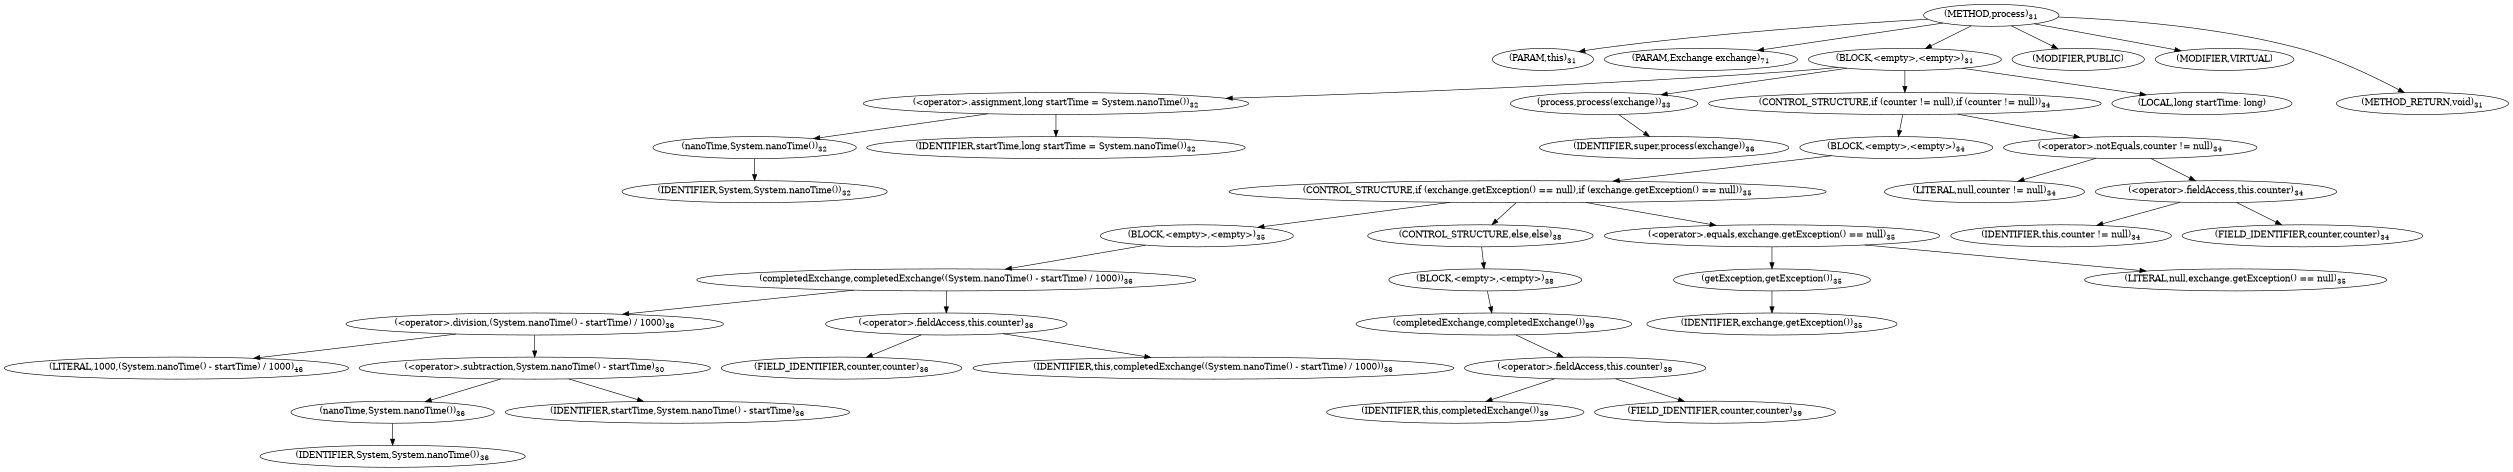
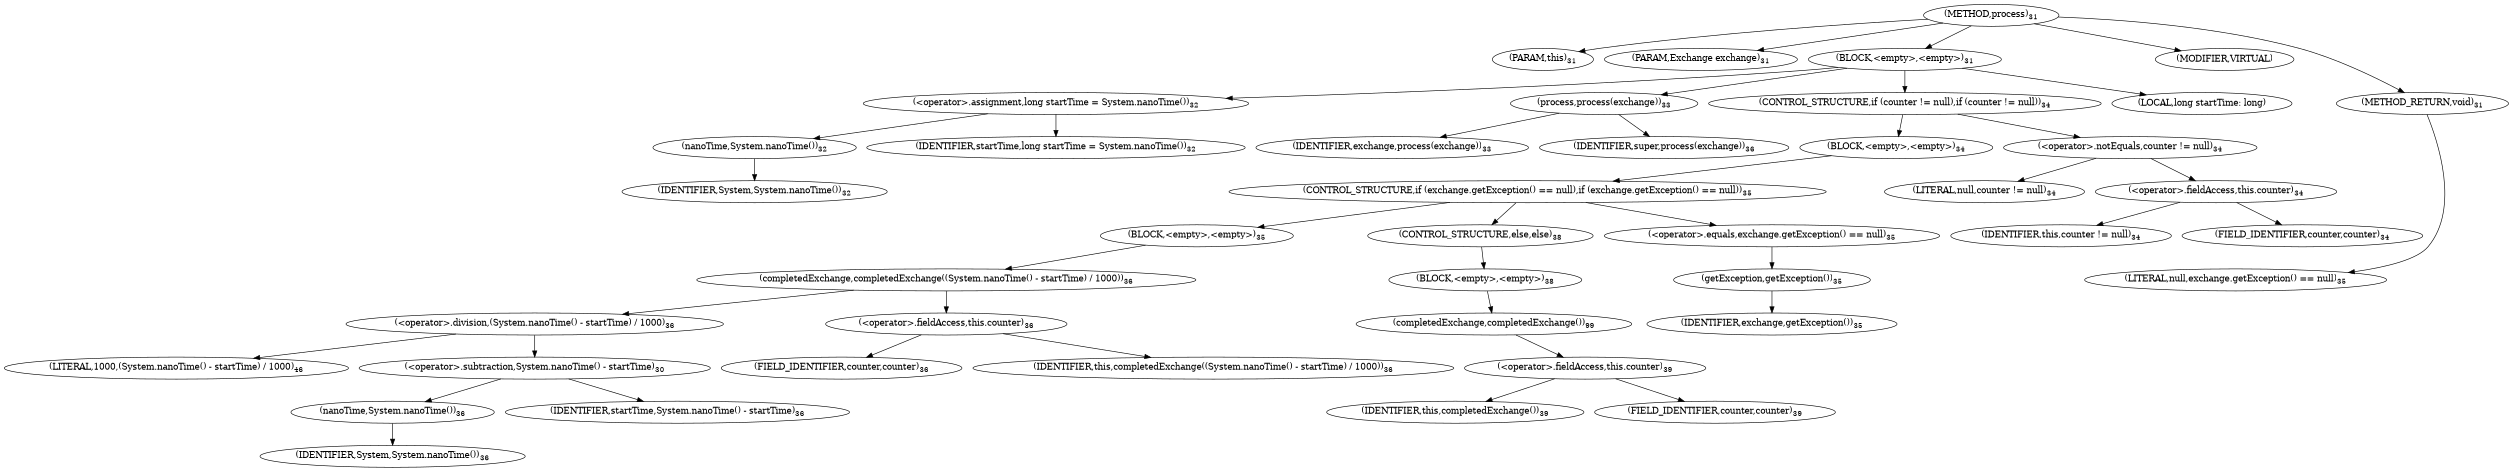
node "(PARAM,Exchange exchange)": text "71" -> "31"
node "(MODIFIER,PUBLIC)": removed
node "(IDENTIFIER,exchange,process(exchange))": added
edge "(<operator>.equals,exchange.getException() == null)" -> "(LITERAL,null,exchange.getException() == null)": now "(METHOD_RETURN,void)" -> "(LITERAL,null,exchange.getException() == null)"
